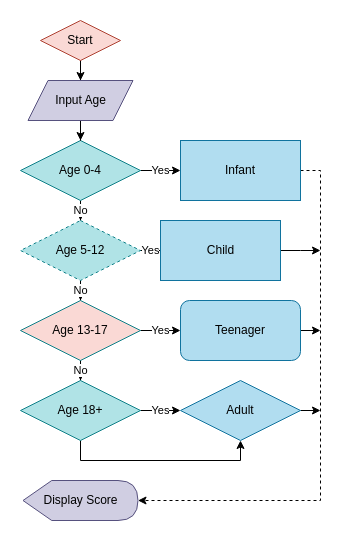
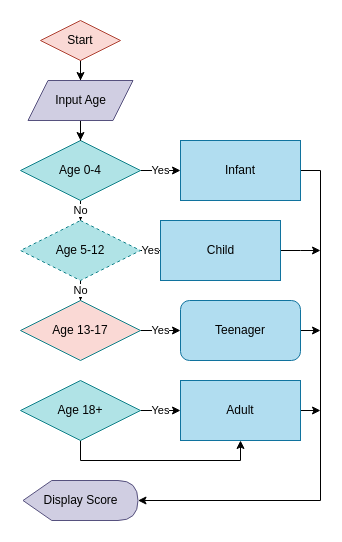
edge "Age 13-17" -> "Age 18+": removed, label "No"
node "Adult": shape diamond -> rectangle
edge "Infant" -> "Display Score": style dashed -> solid
